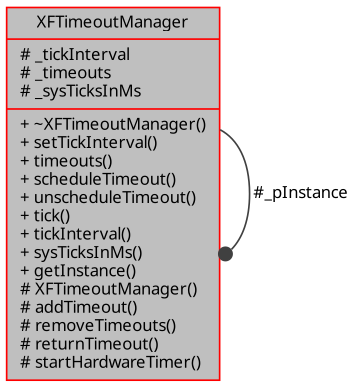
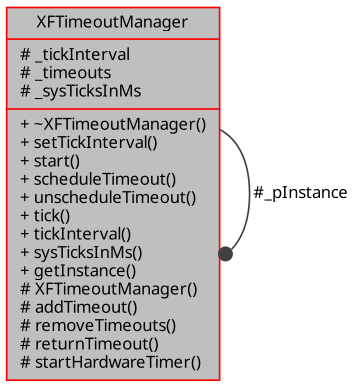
node "XFTimeoutManager": text "+ timeouts()" -> "+ start()"
